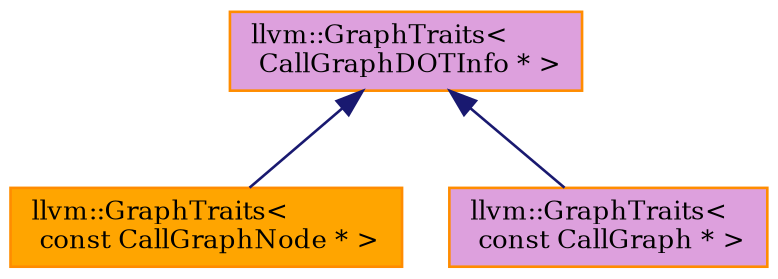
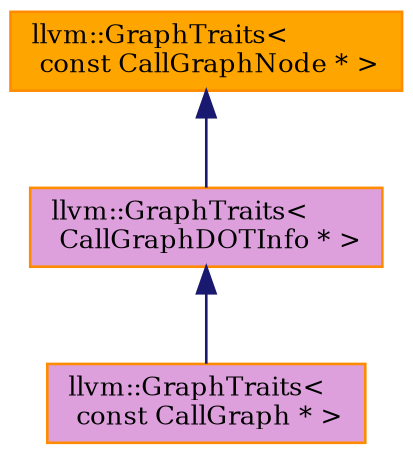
edge "llvm::GraphTraits< const CallGraphNode * >" -> "llvm::GraphTraits< CallGraphDOTInfo * >": reversed
